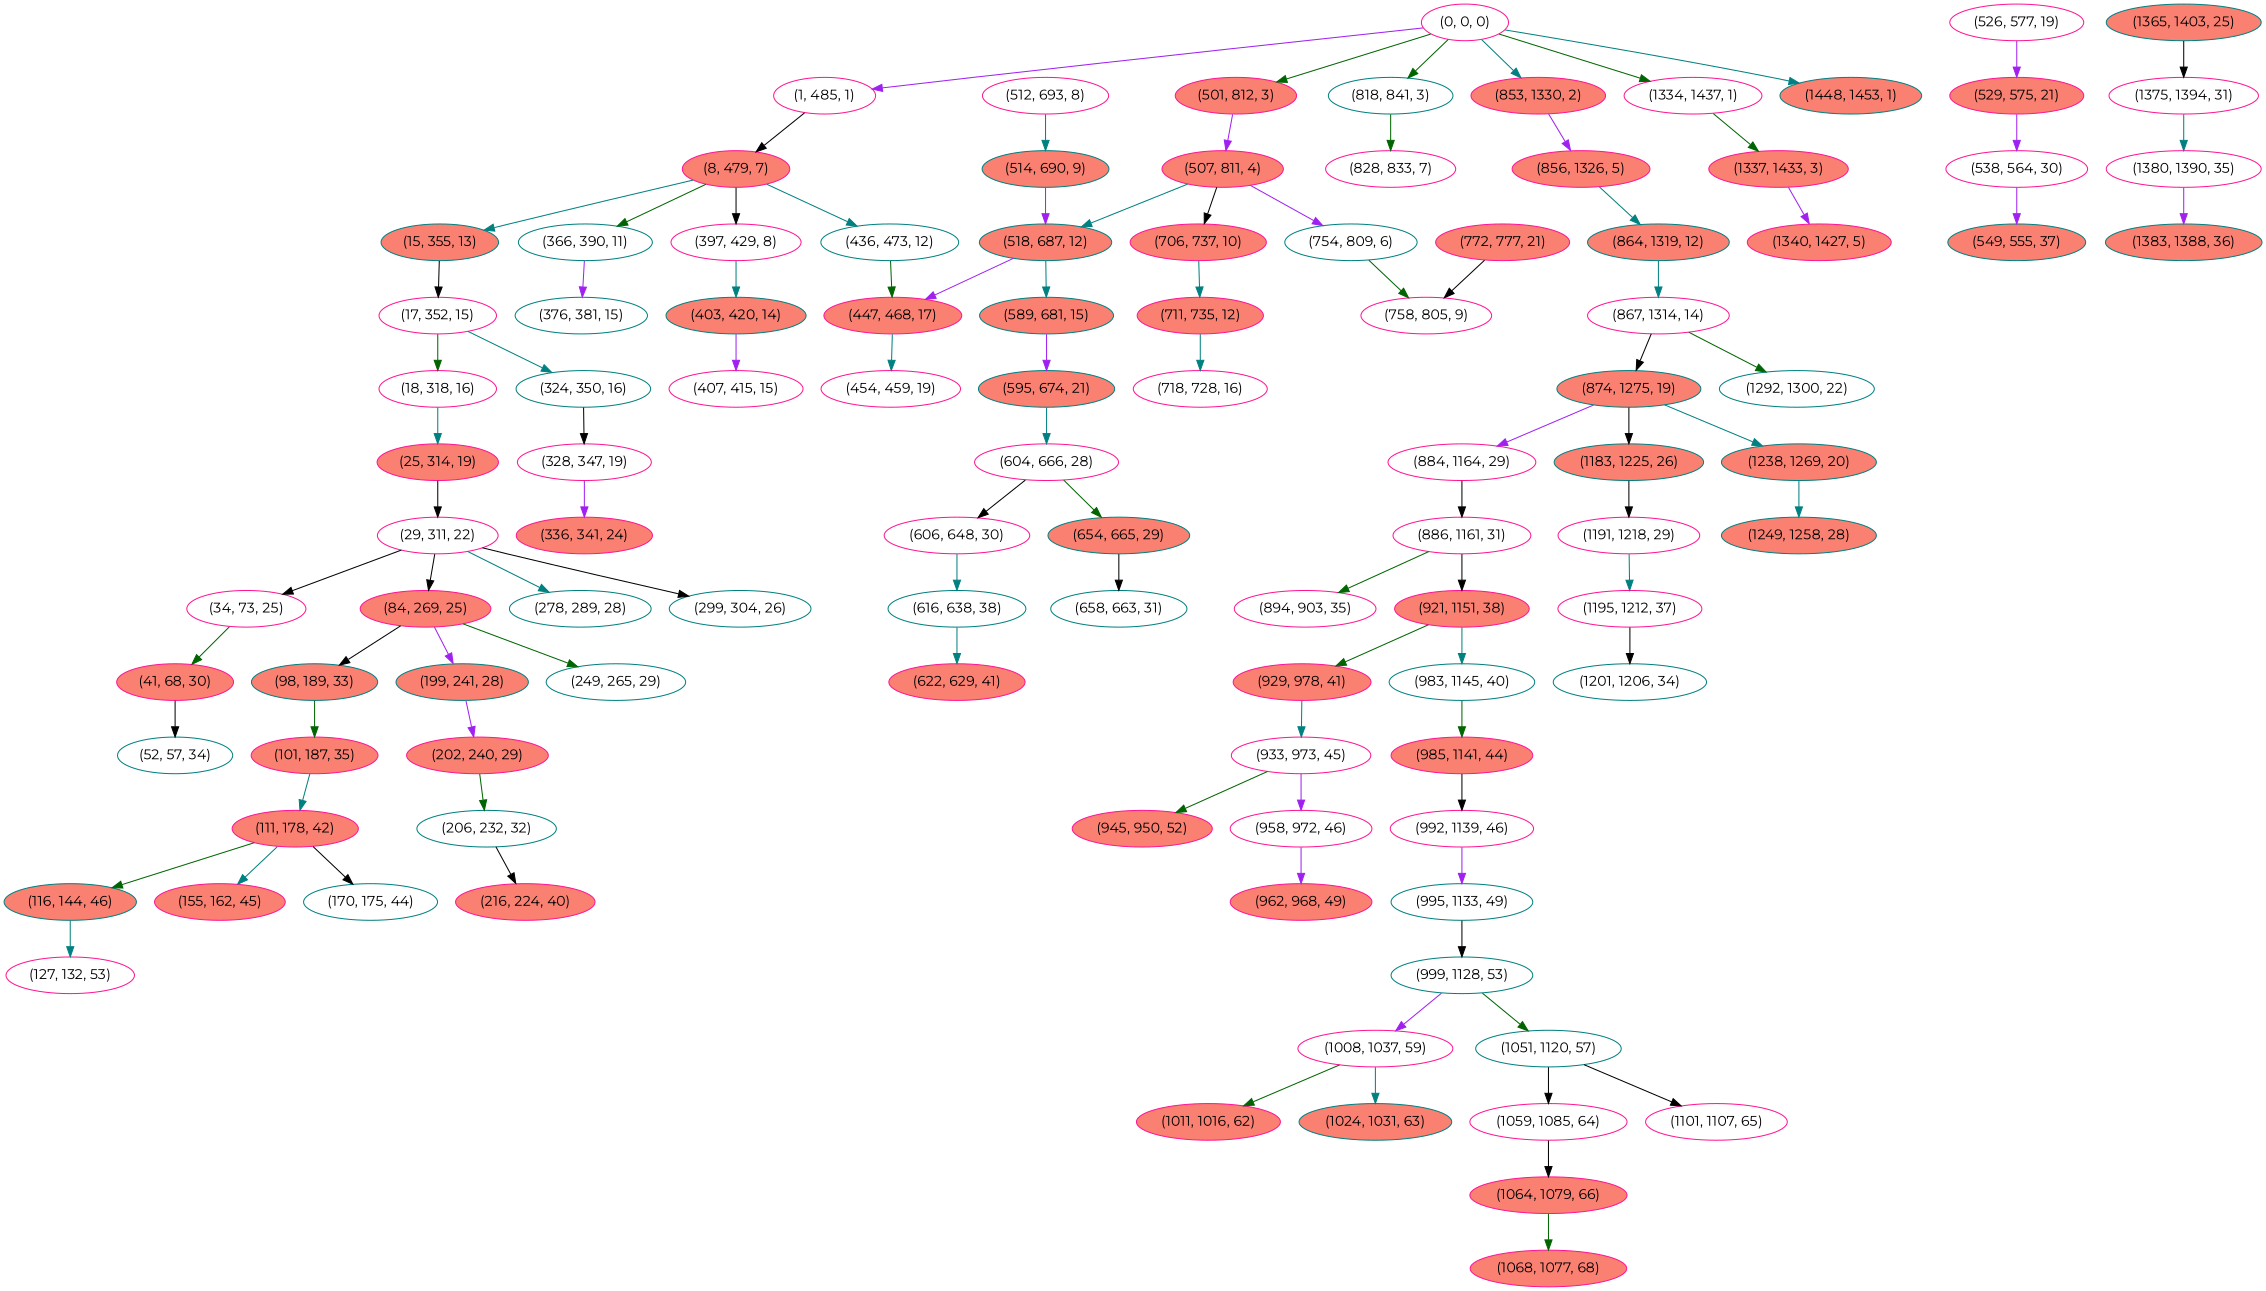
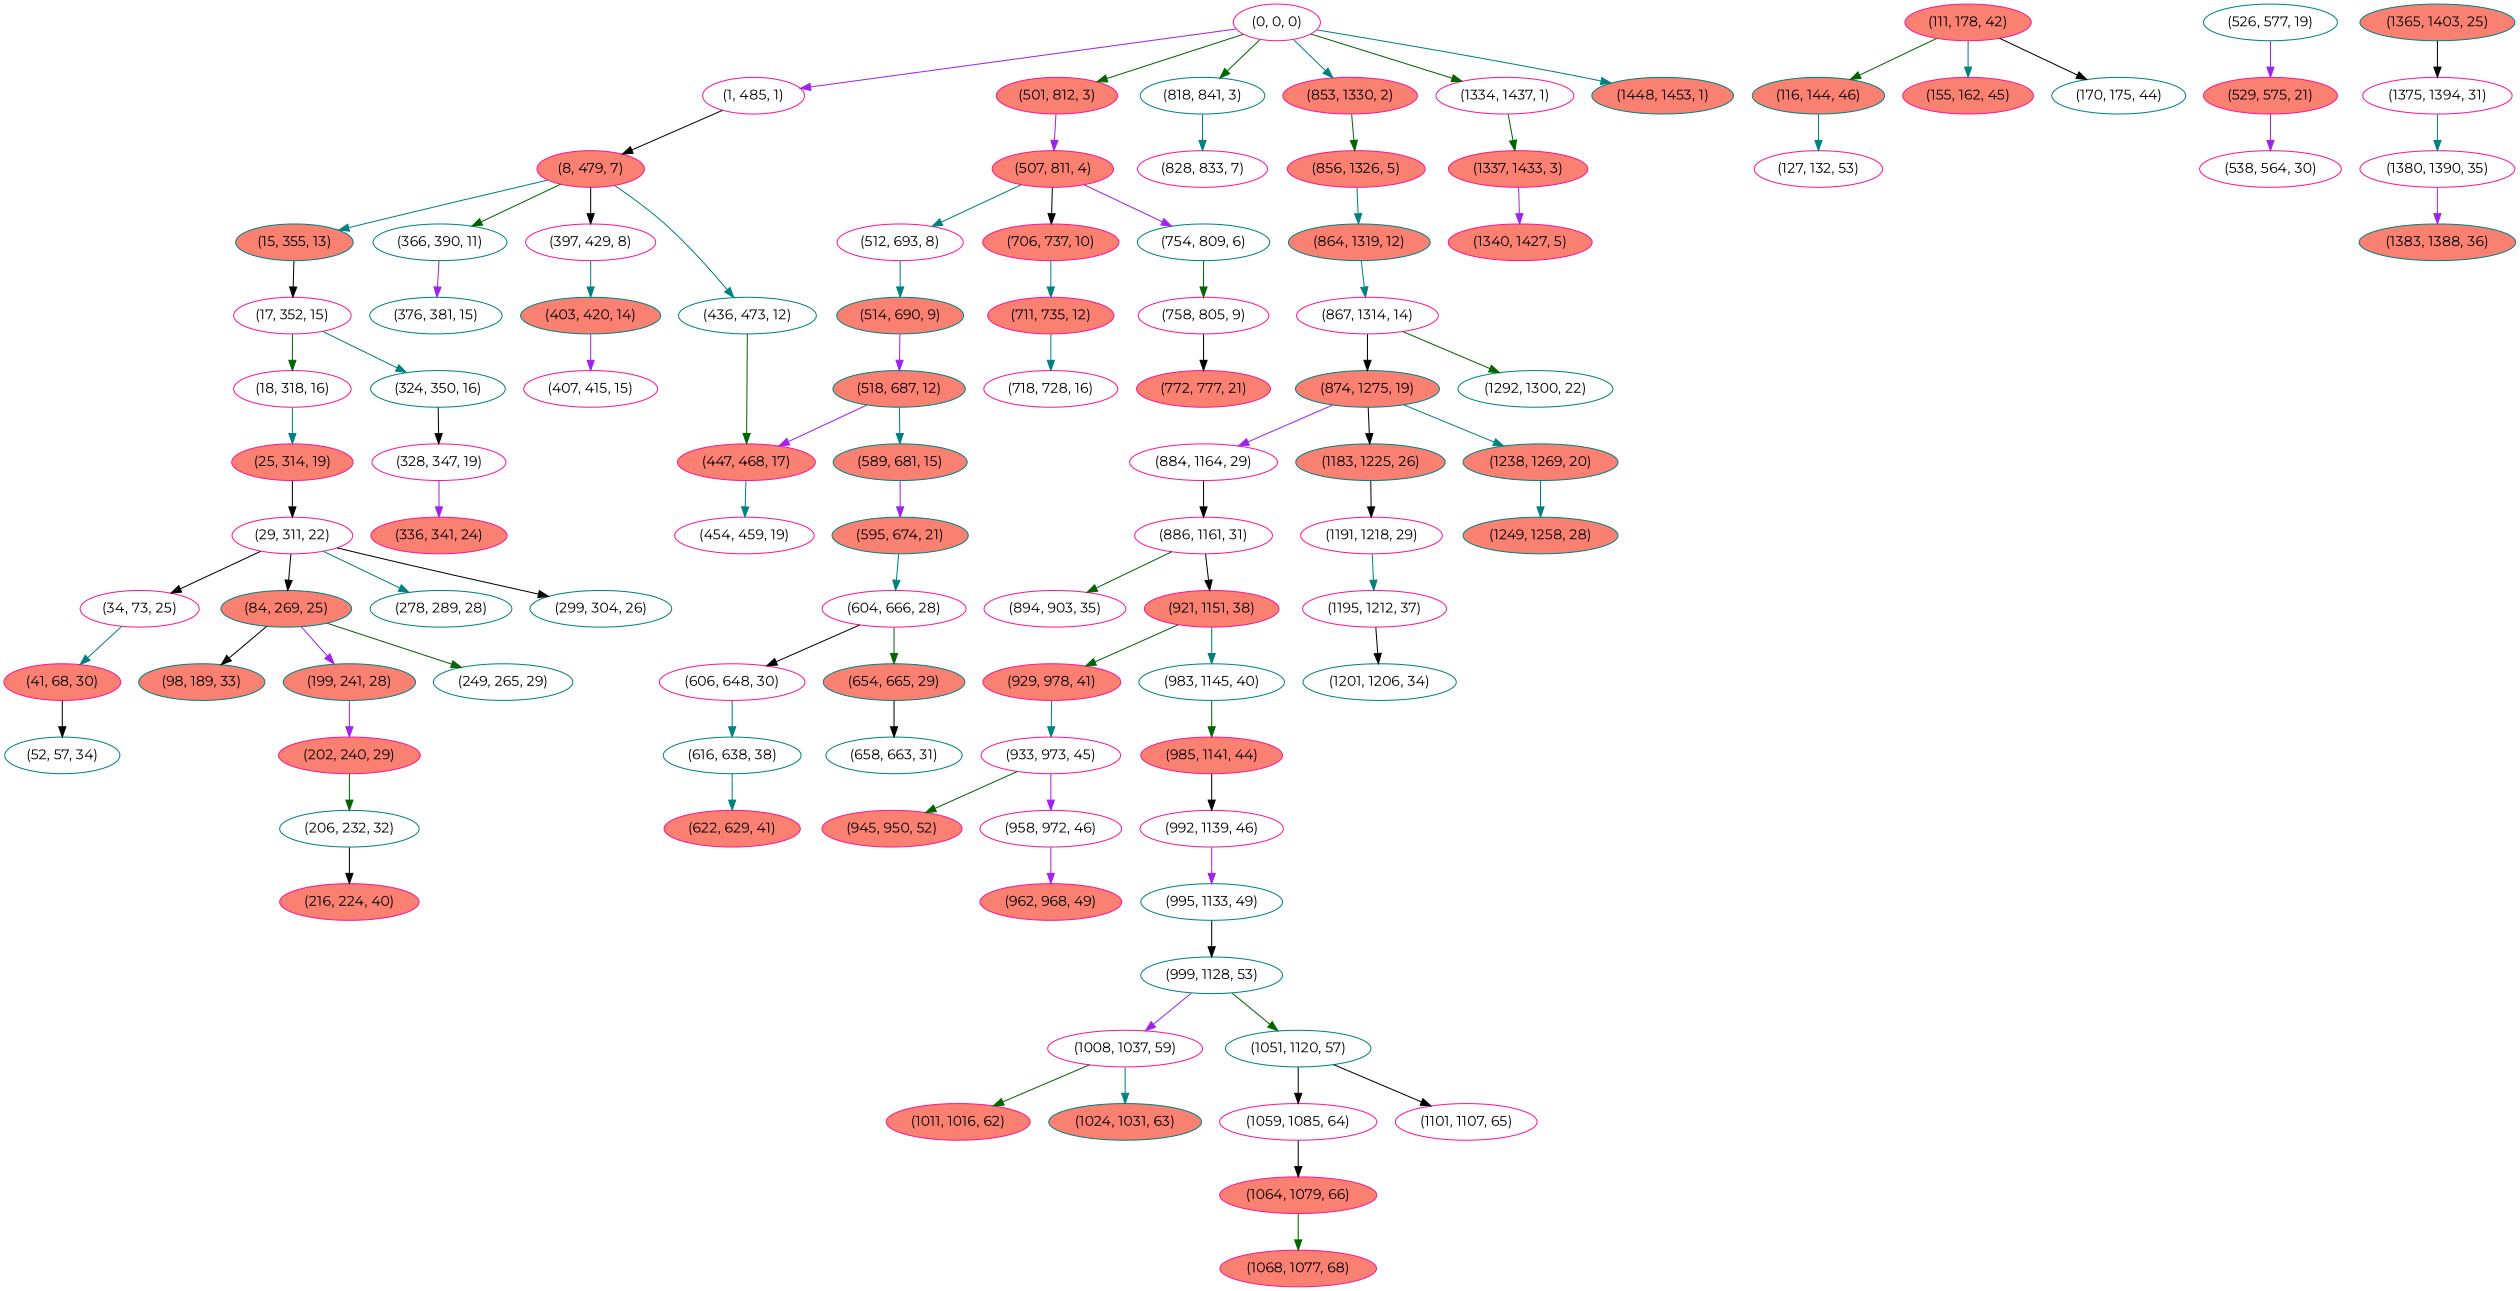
node "(526, 577, 19)": color deeppink -> teal
edge "(818, 841, 3)" -> "(828, 833, 7)": color darkgreen -> teal
edge "(853, 1330, 2)" -> "(856, 1326, 5)": color purple -> darkgreen
edge "(507, 811, 4)" -> "(518, 687, 12)": now "(507, 811, 4)" -> "(512, 693, 8)"
node "(549, 555, 37)": removed
edge "(772, 777, 21)" -> "(758, 805, 9)": reversed
node "(84, 269, 25)": color deeppink -> teal
edge "(34, 73, 25)" -> "(41, 68, 30)": color darkgreen -> teal
node "(101, 187, 35)": removed
